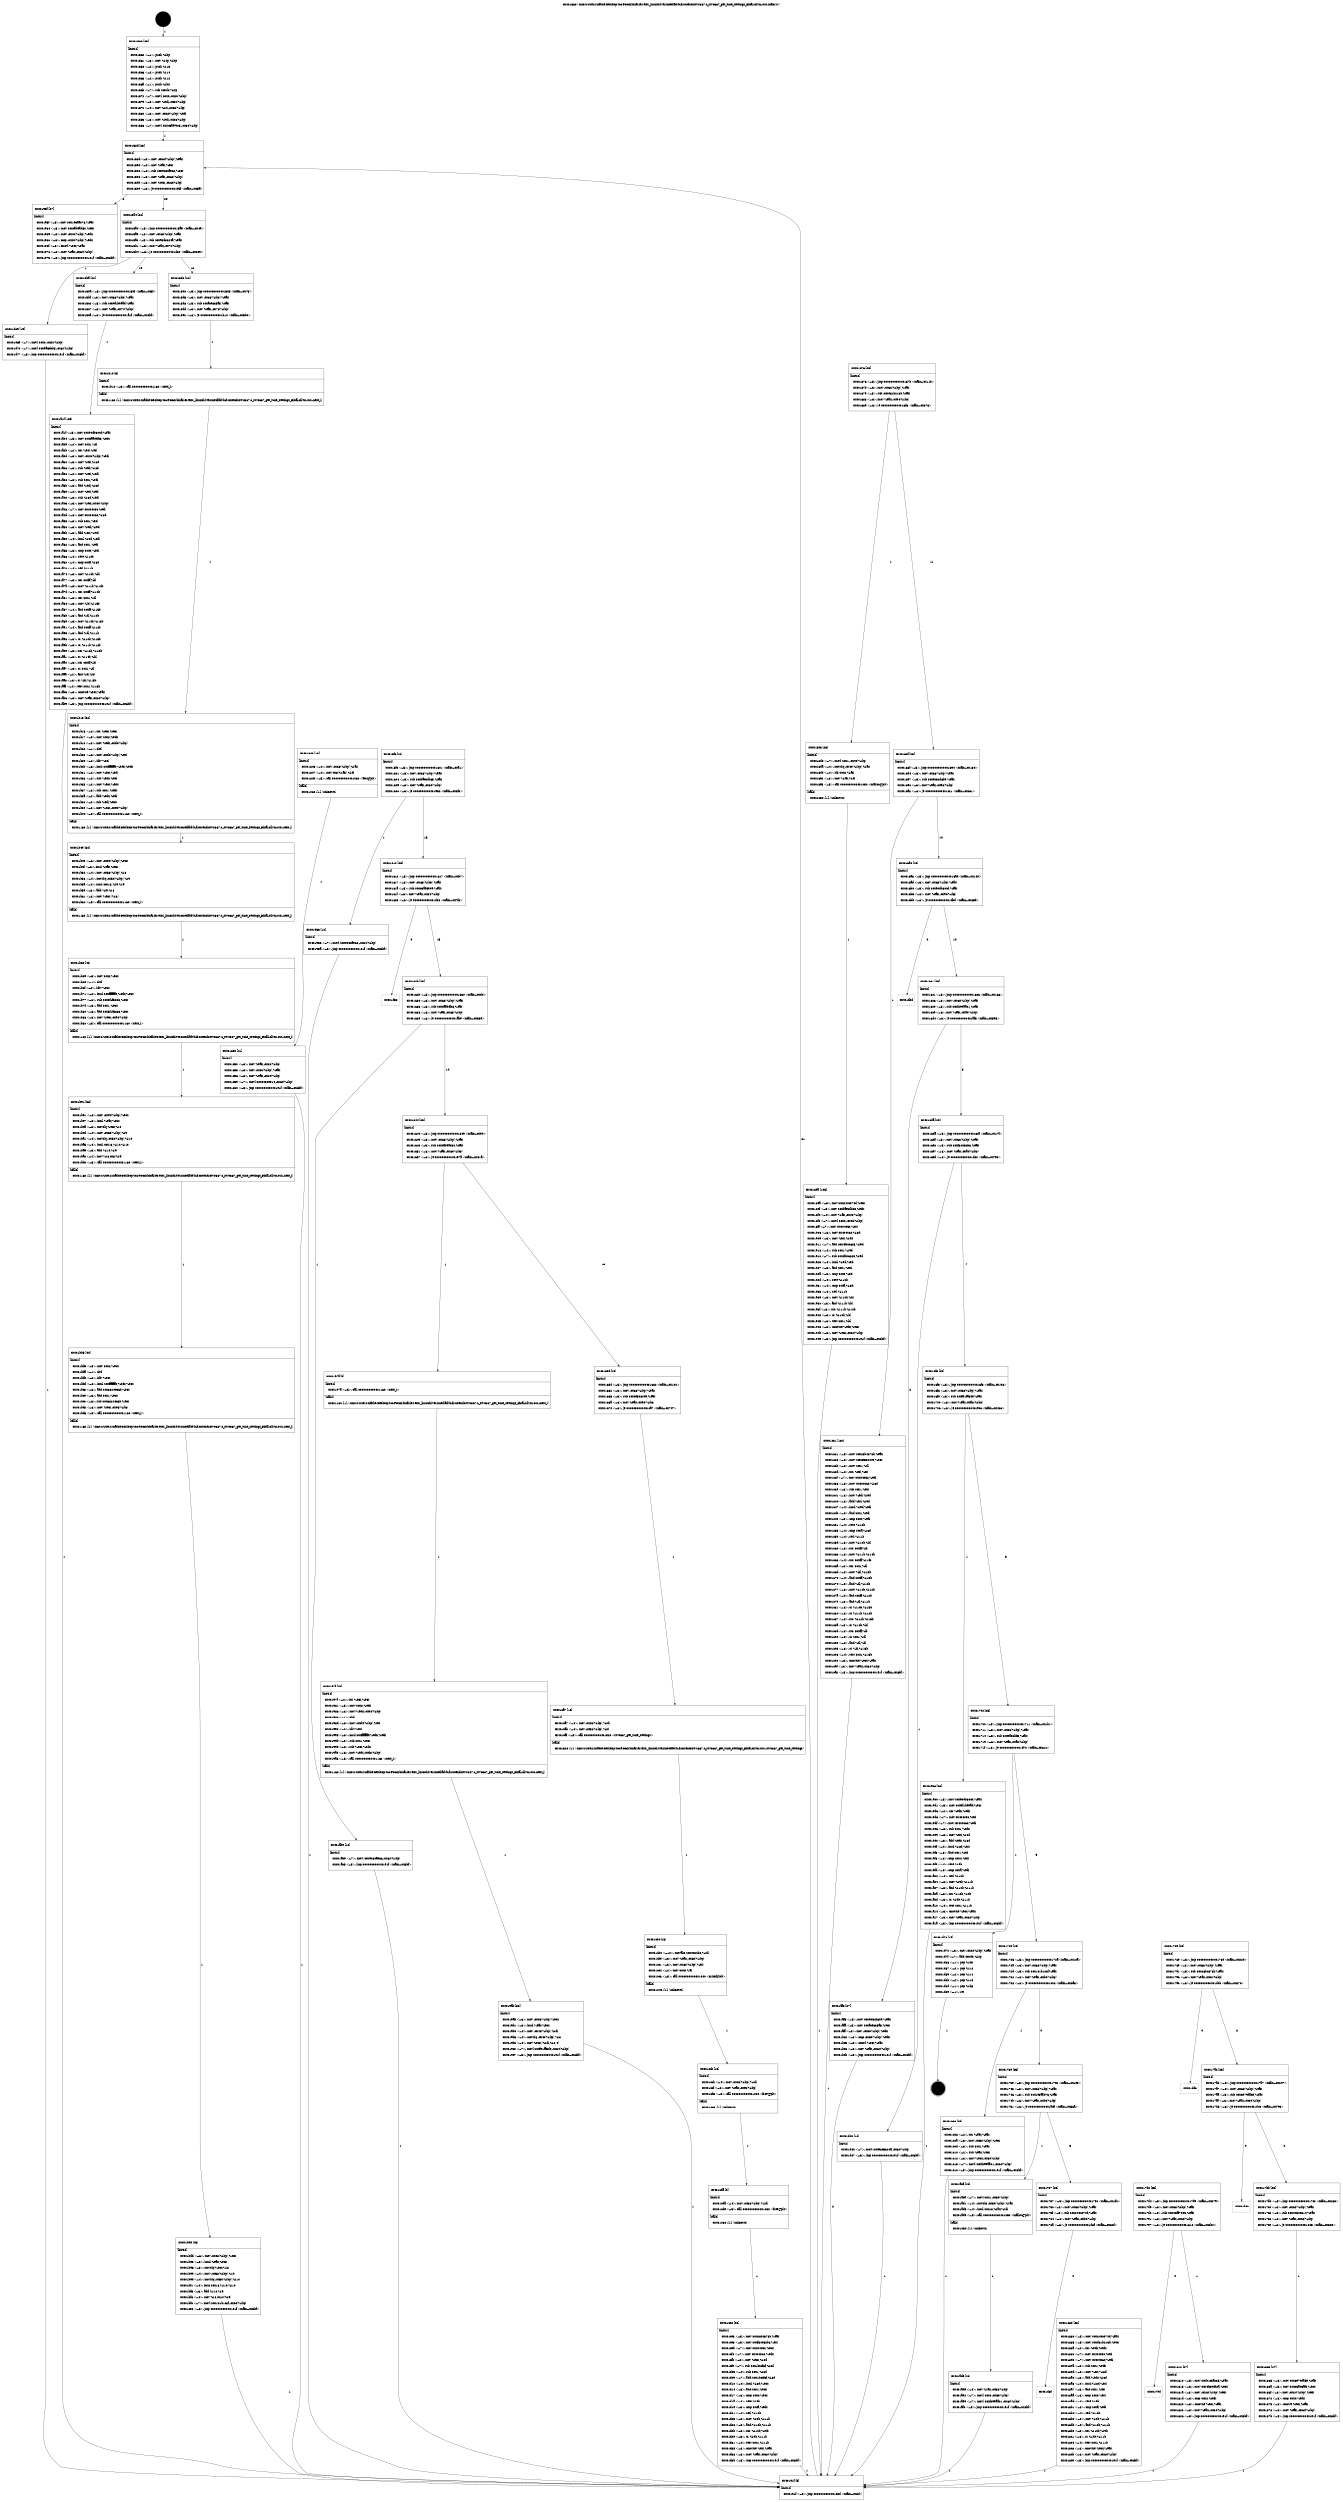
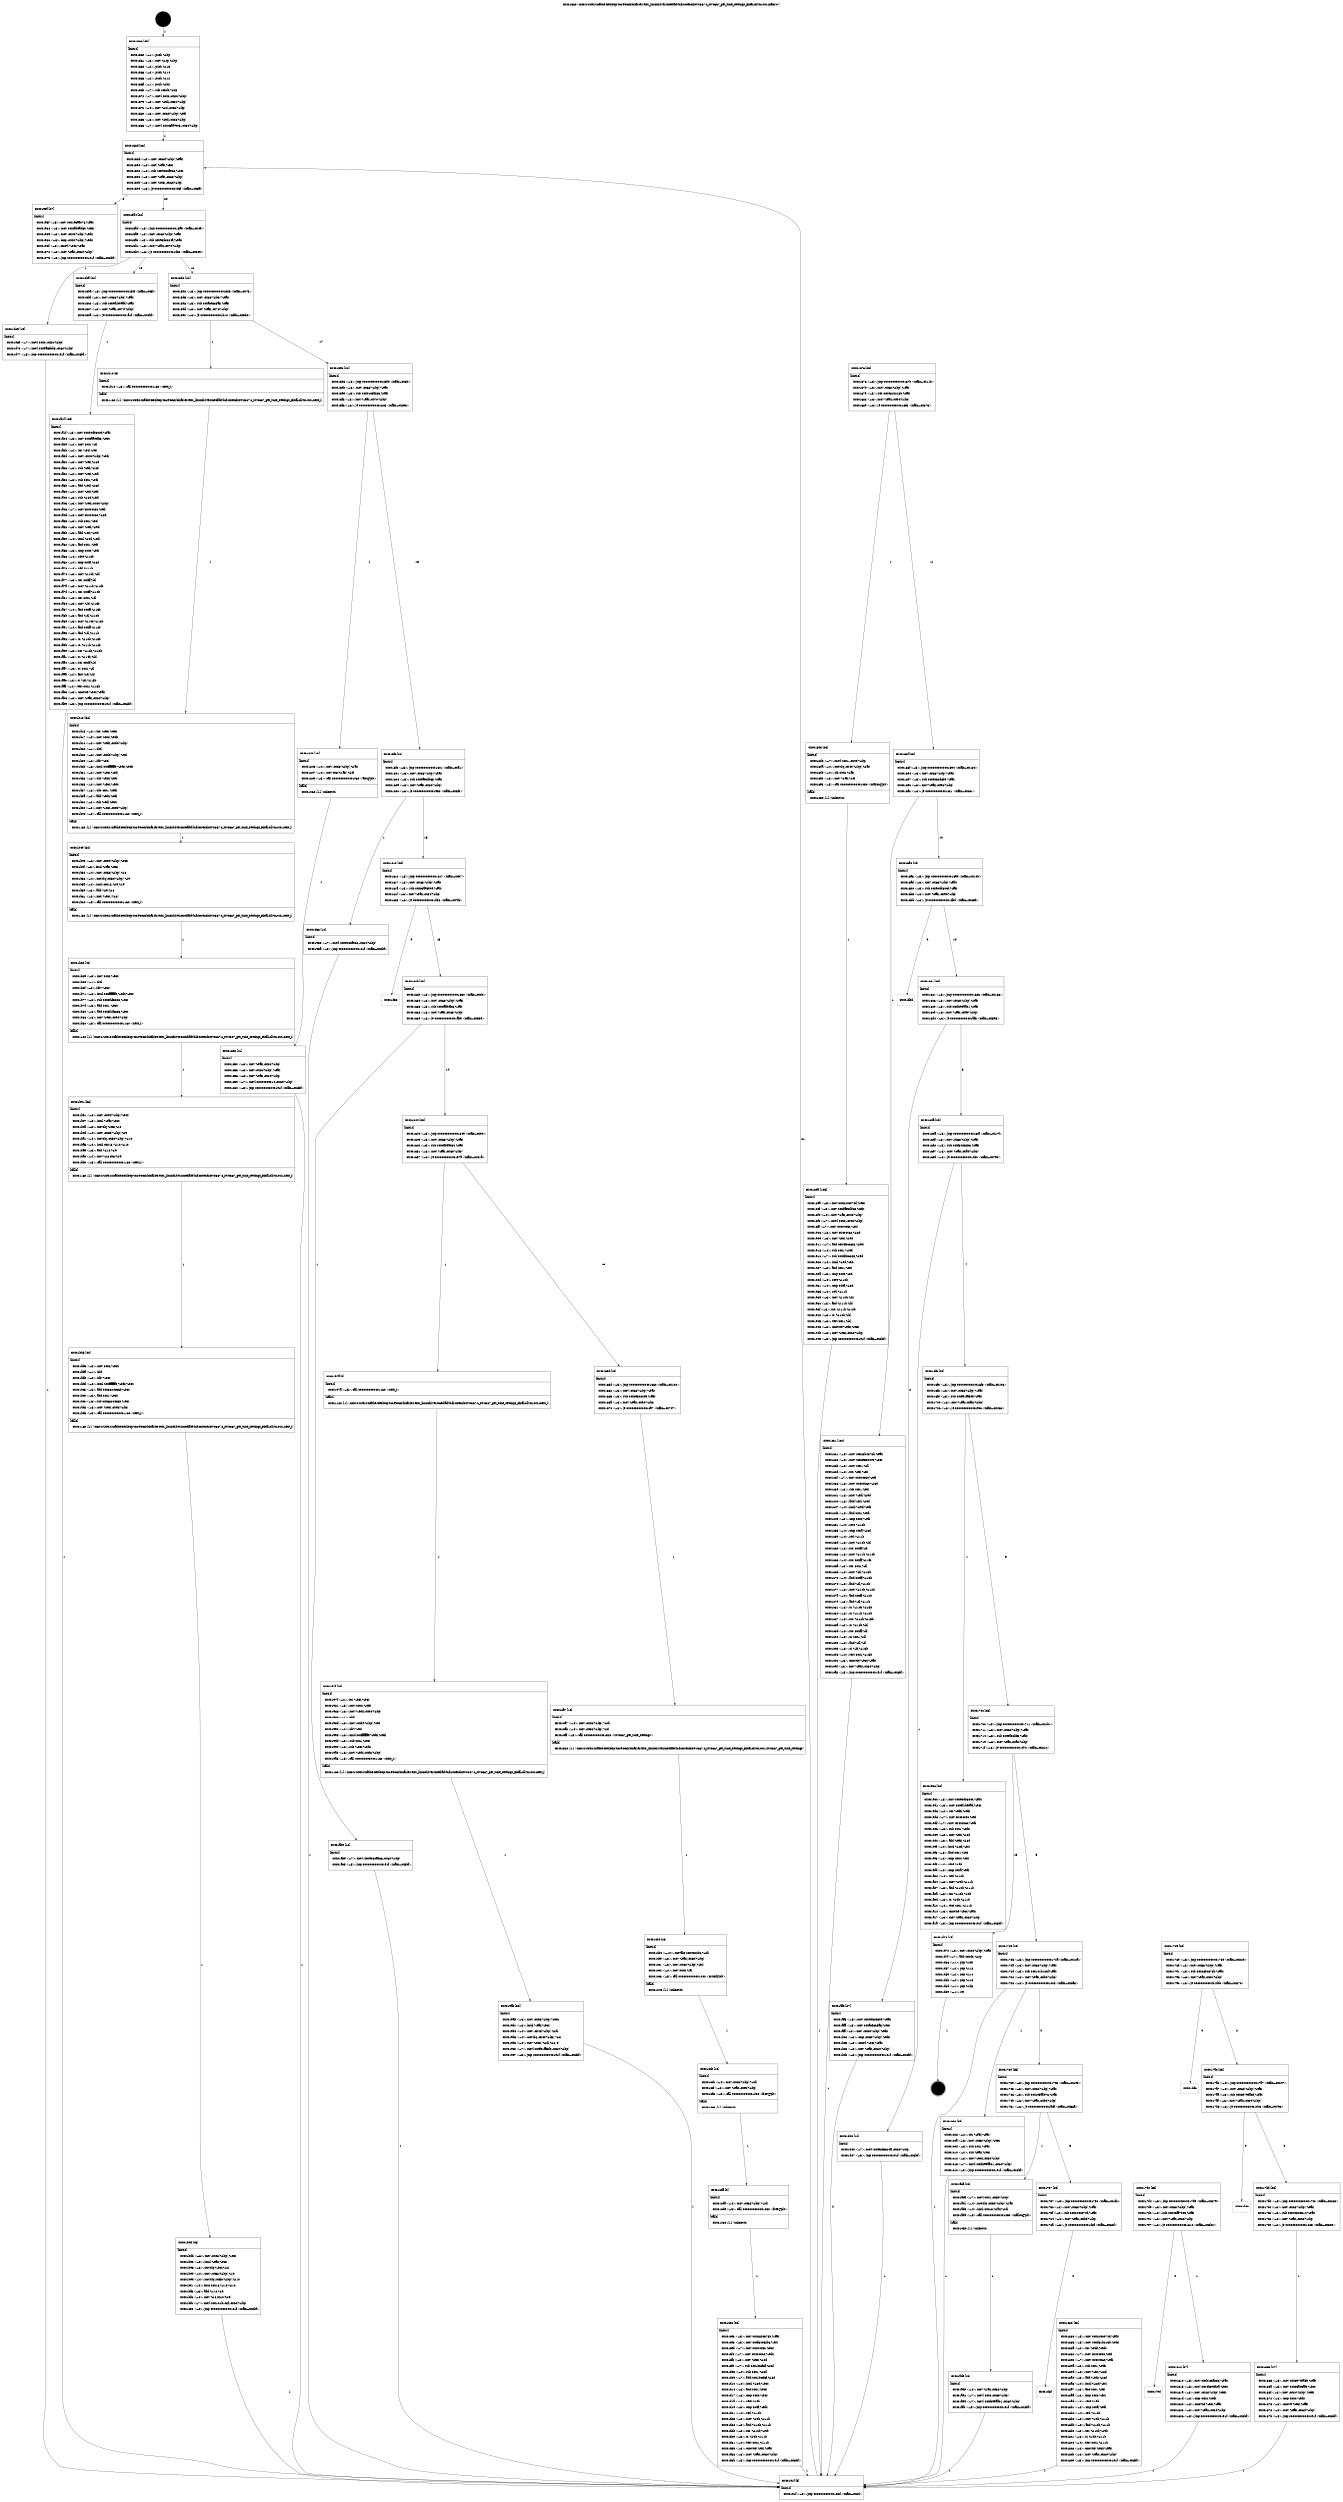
node "0x4015e6 [22]": added
edge "0x40170c [25]" -> "0x401d7c [19]": label " 1" -> " 15"
edge "0x4019cc [83]" -> "0x401e1f [5]": now "0x401725 [25]" -> "0x401e1f [5]"
